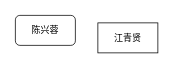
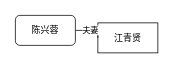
edge "陈兴蓉" -- "江青贤": added, label "夫妻"
